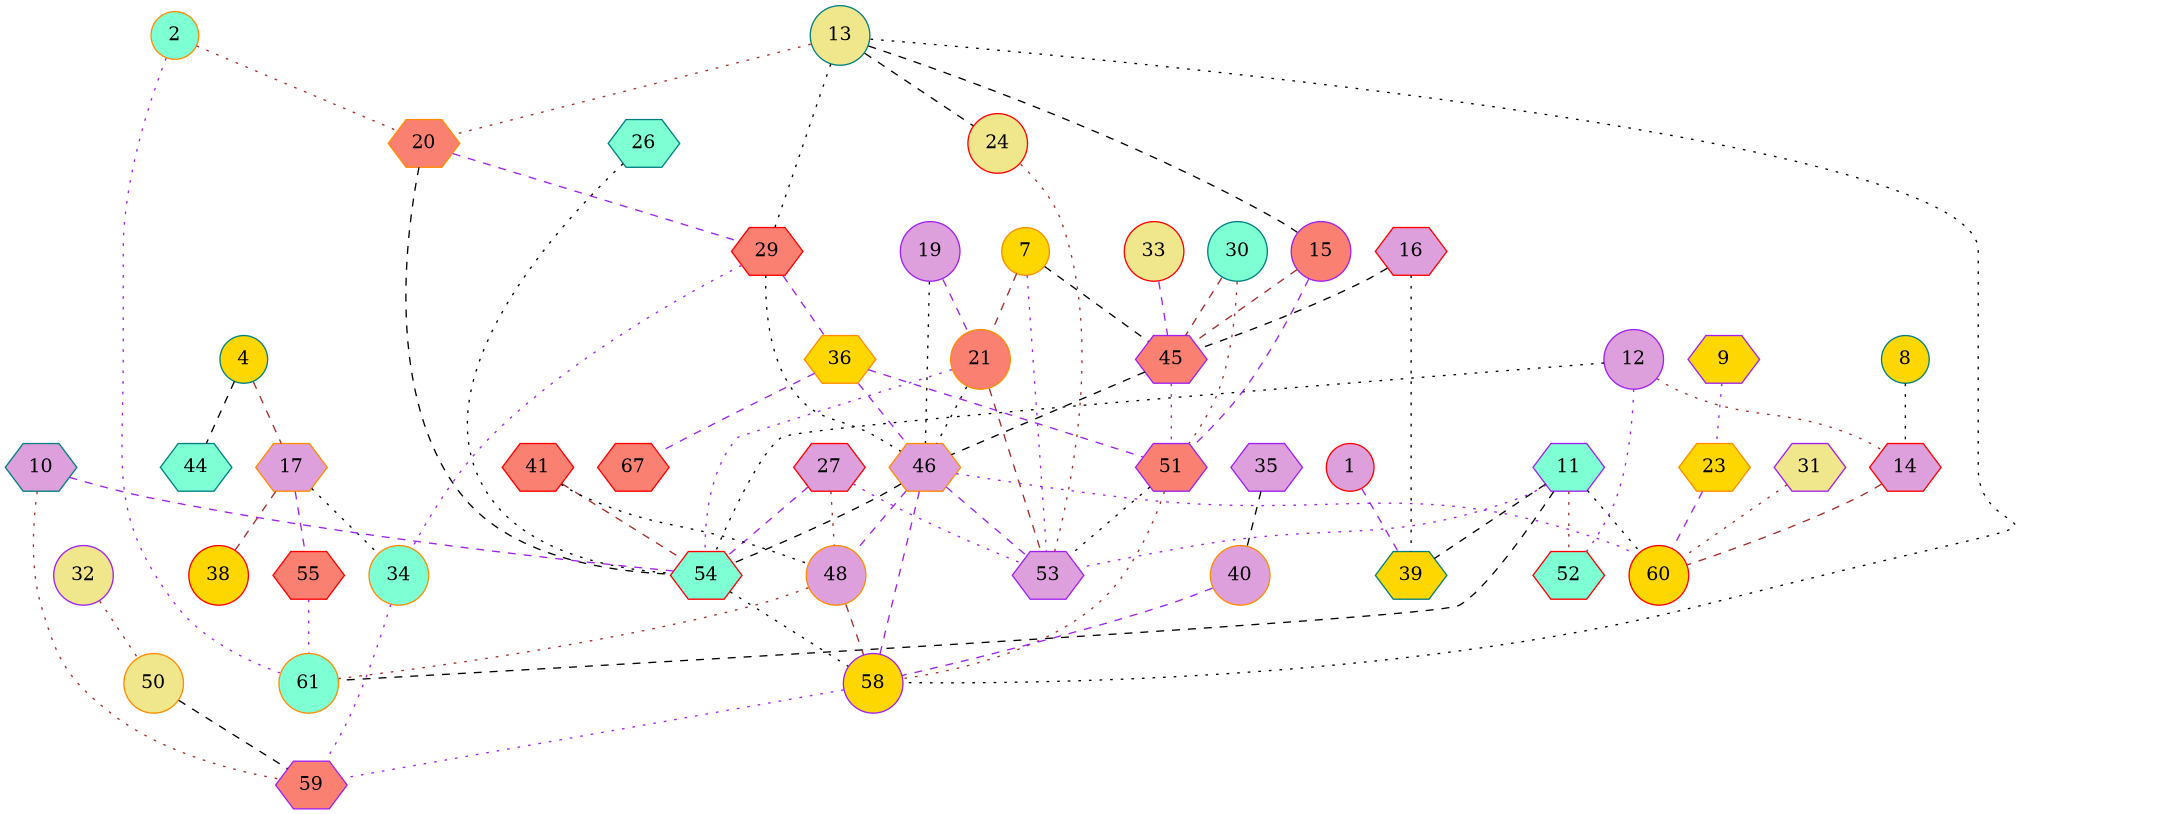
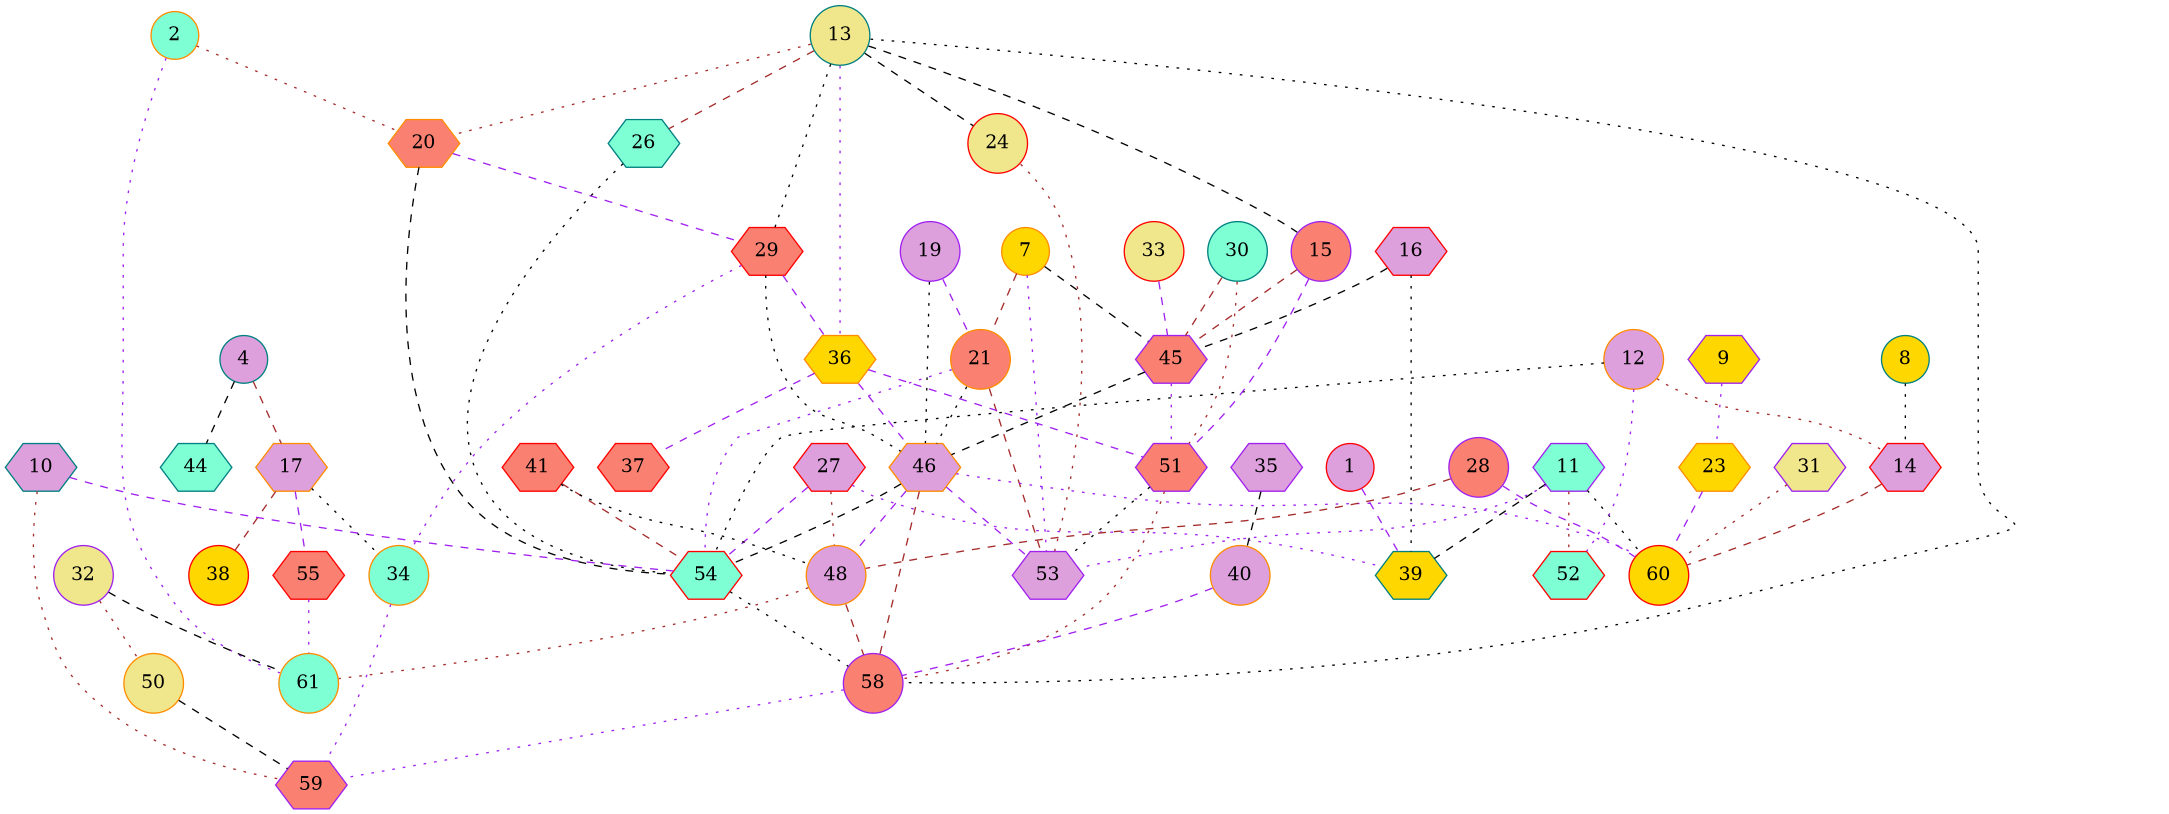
edge "13" -- "26": added
edge "13" -- "36": added
node "4": fillcolor gold -> plum
node "12": color purple -> darkorange
node "67": label "67" -> "37"
node "28": added
edge "27" -- "53": now "27" -- "39"
edge "46" -- "58": color purple -> brown
edge "11" -- "61": now "32" -- "61"
node "58": fillcolor gold -> salmon
